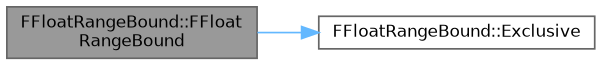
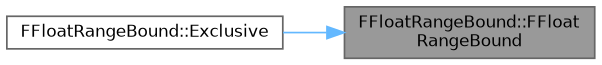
edge "FFloatRangeBound::FFloat RangeBound" -> "FFloatRangeBound::Exclusive": reversed
